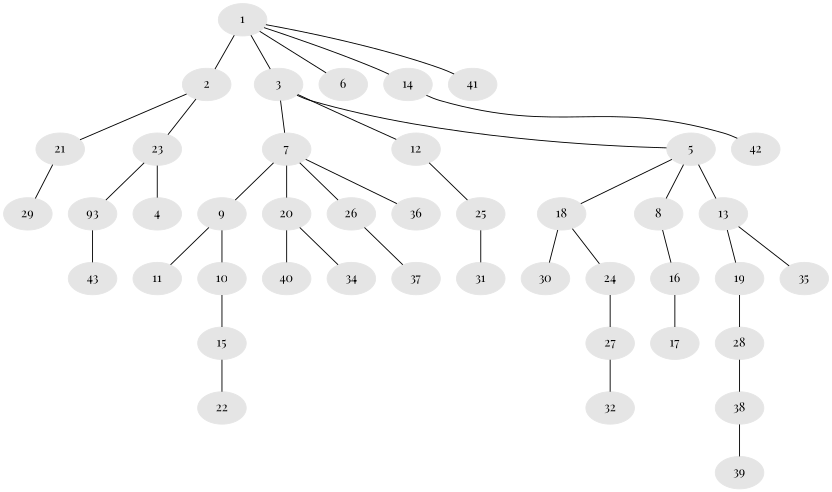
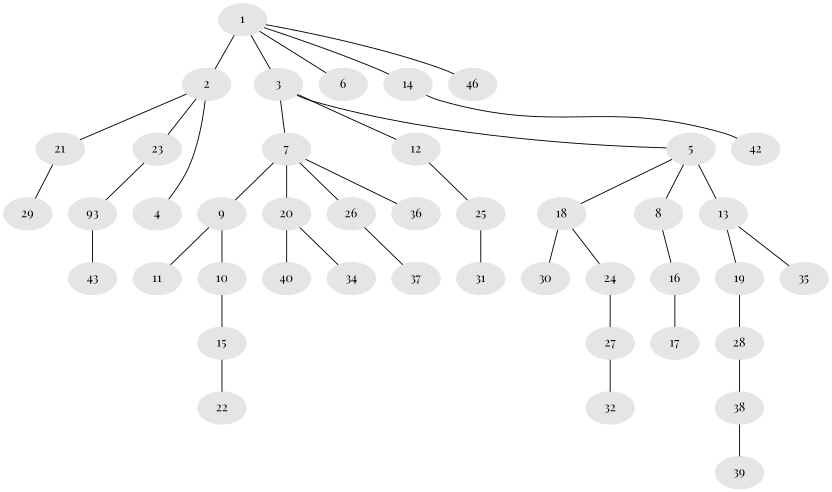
node "41": label "41" -> "46"
edge "23" -- "4": now "2" -- "4"
